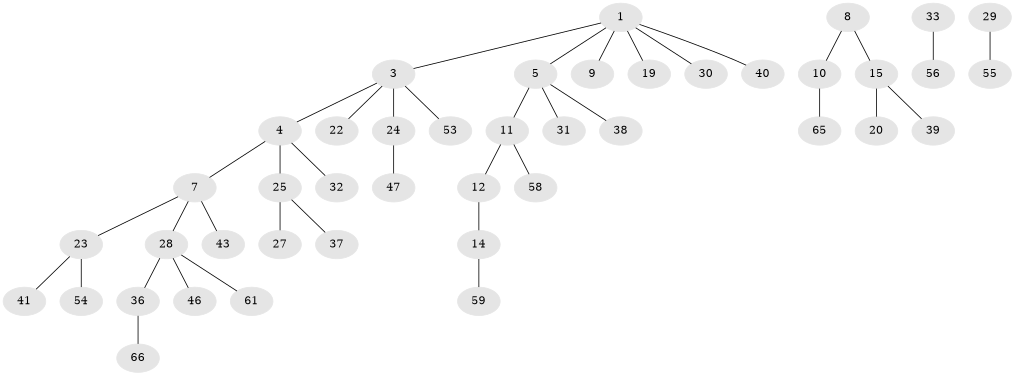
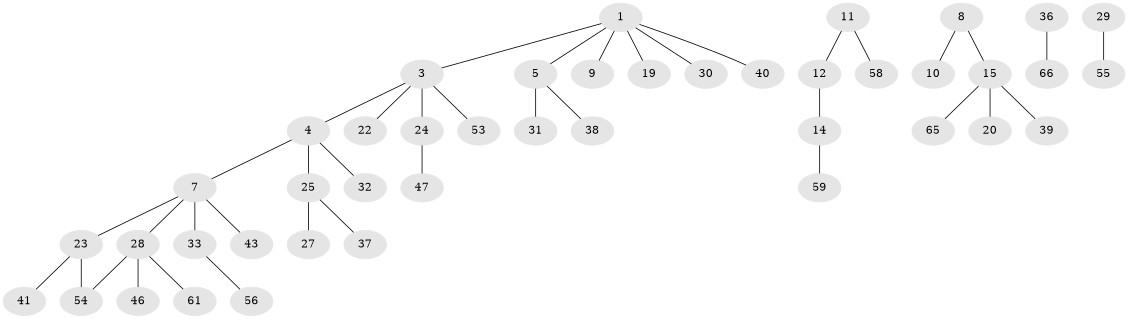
edge "5" -- "11": removed
edge "10" -- "65": now "15" -- "65"
edge "7" -- "33": added
edge "28" -- "36": now "28" -- "54"
